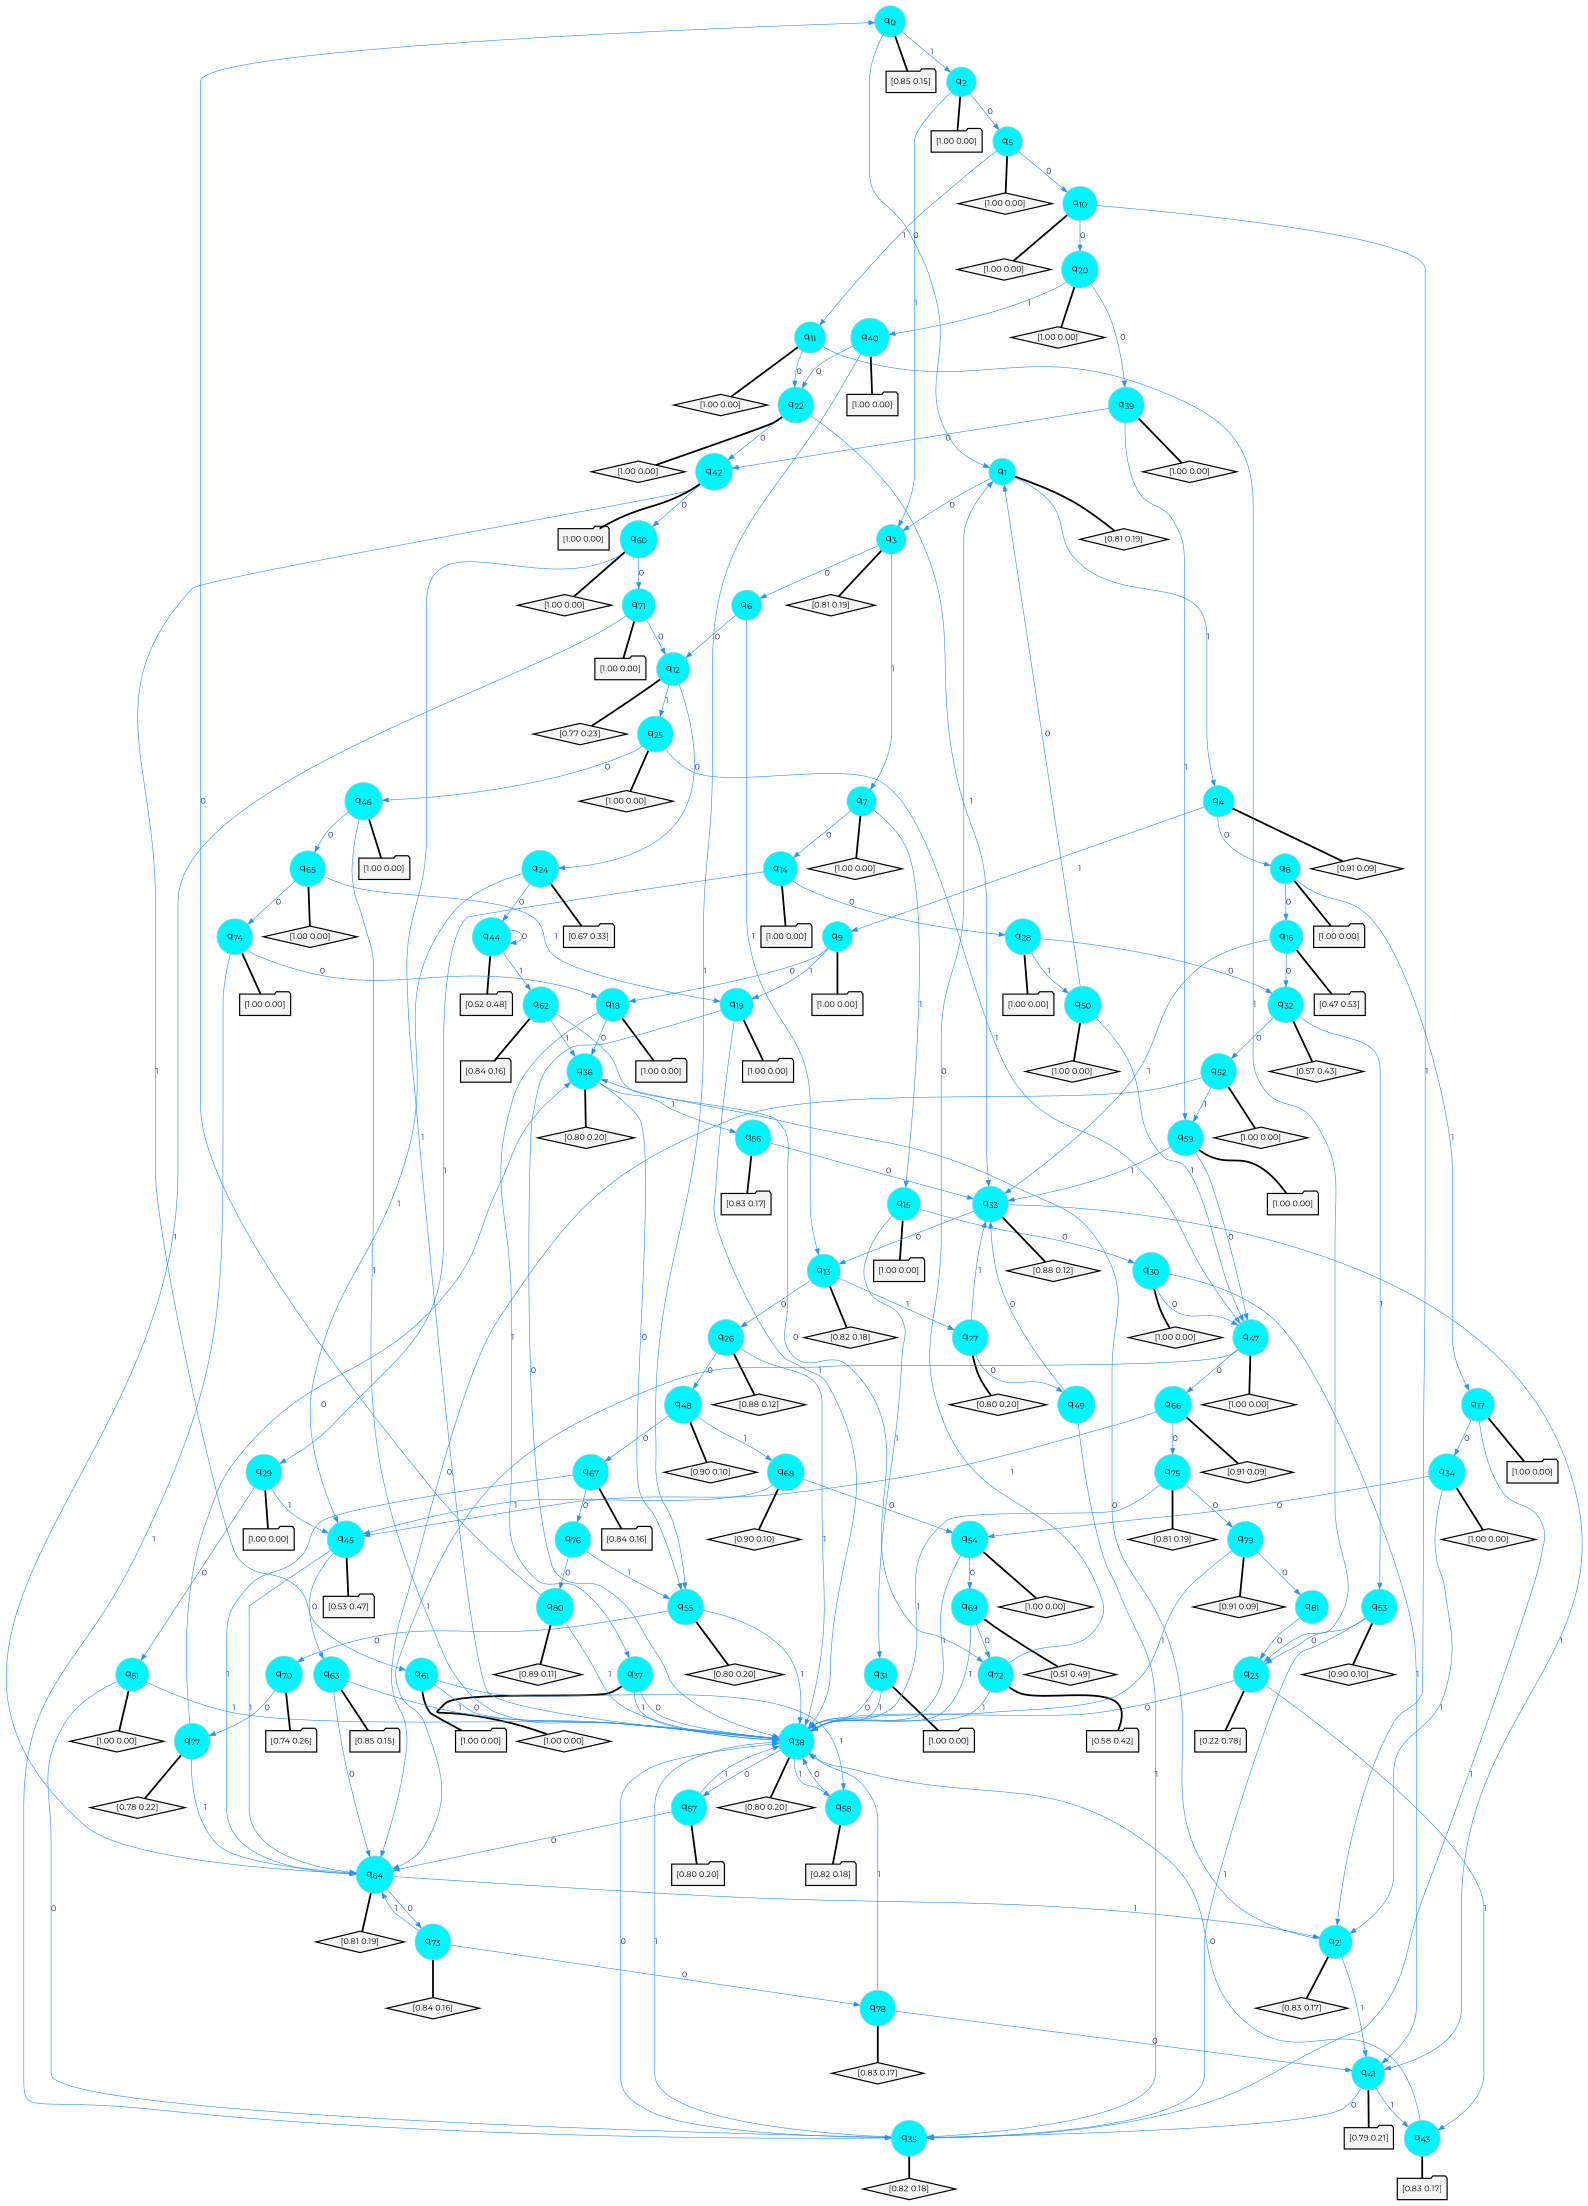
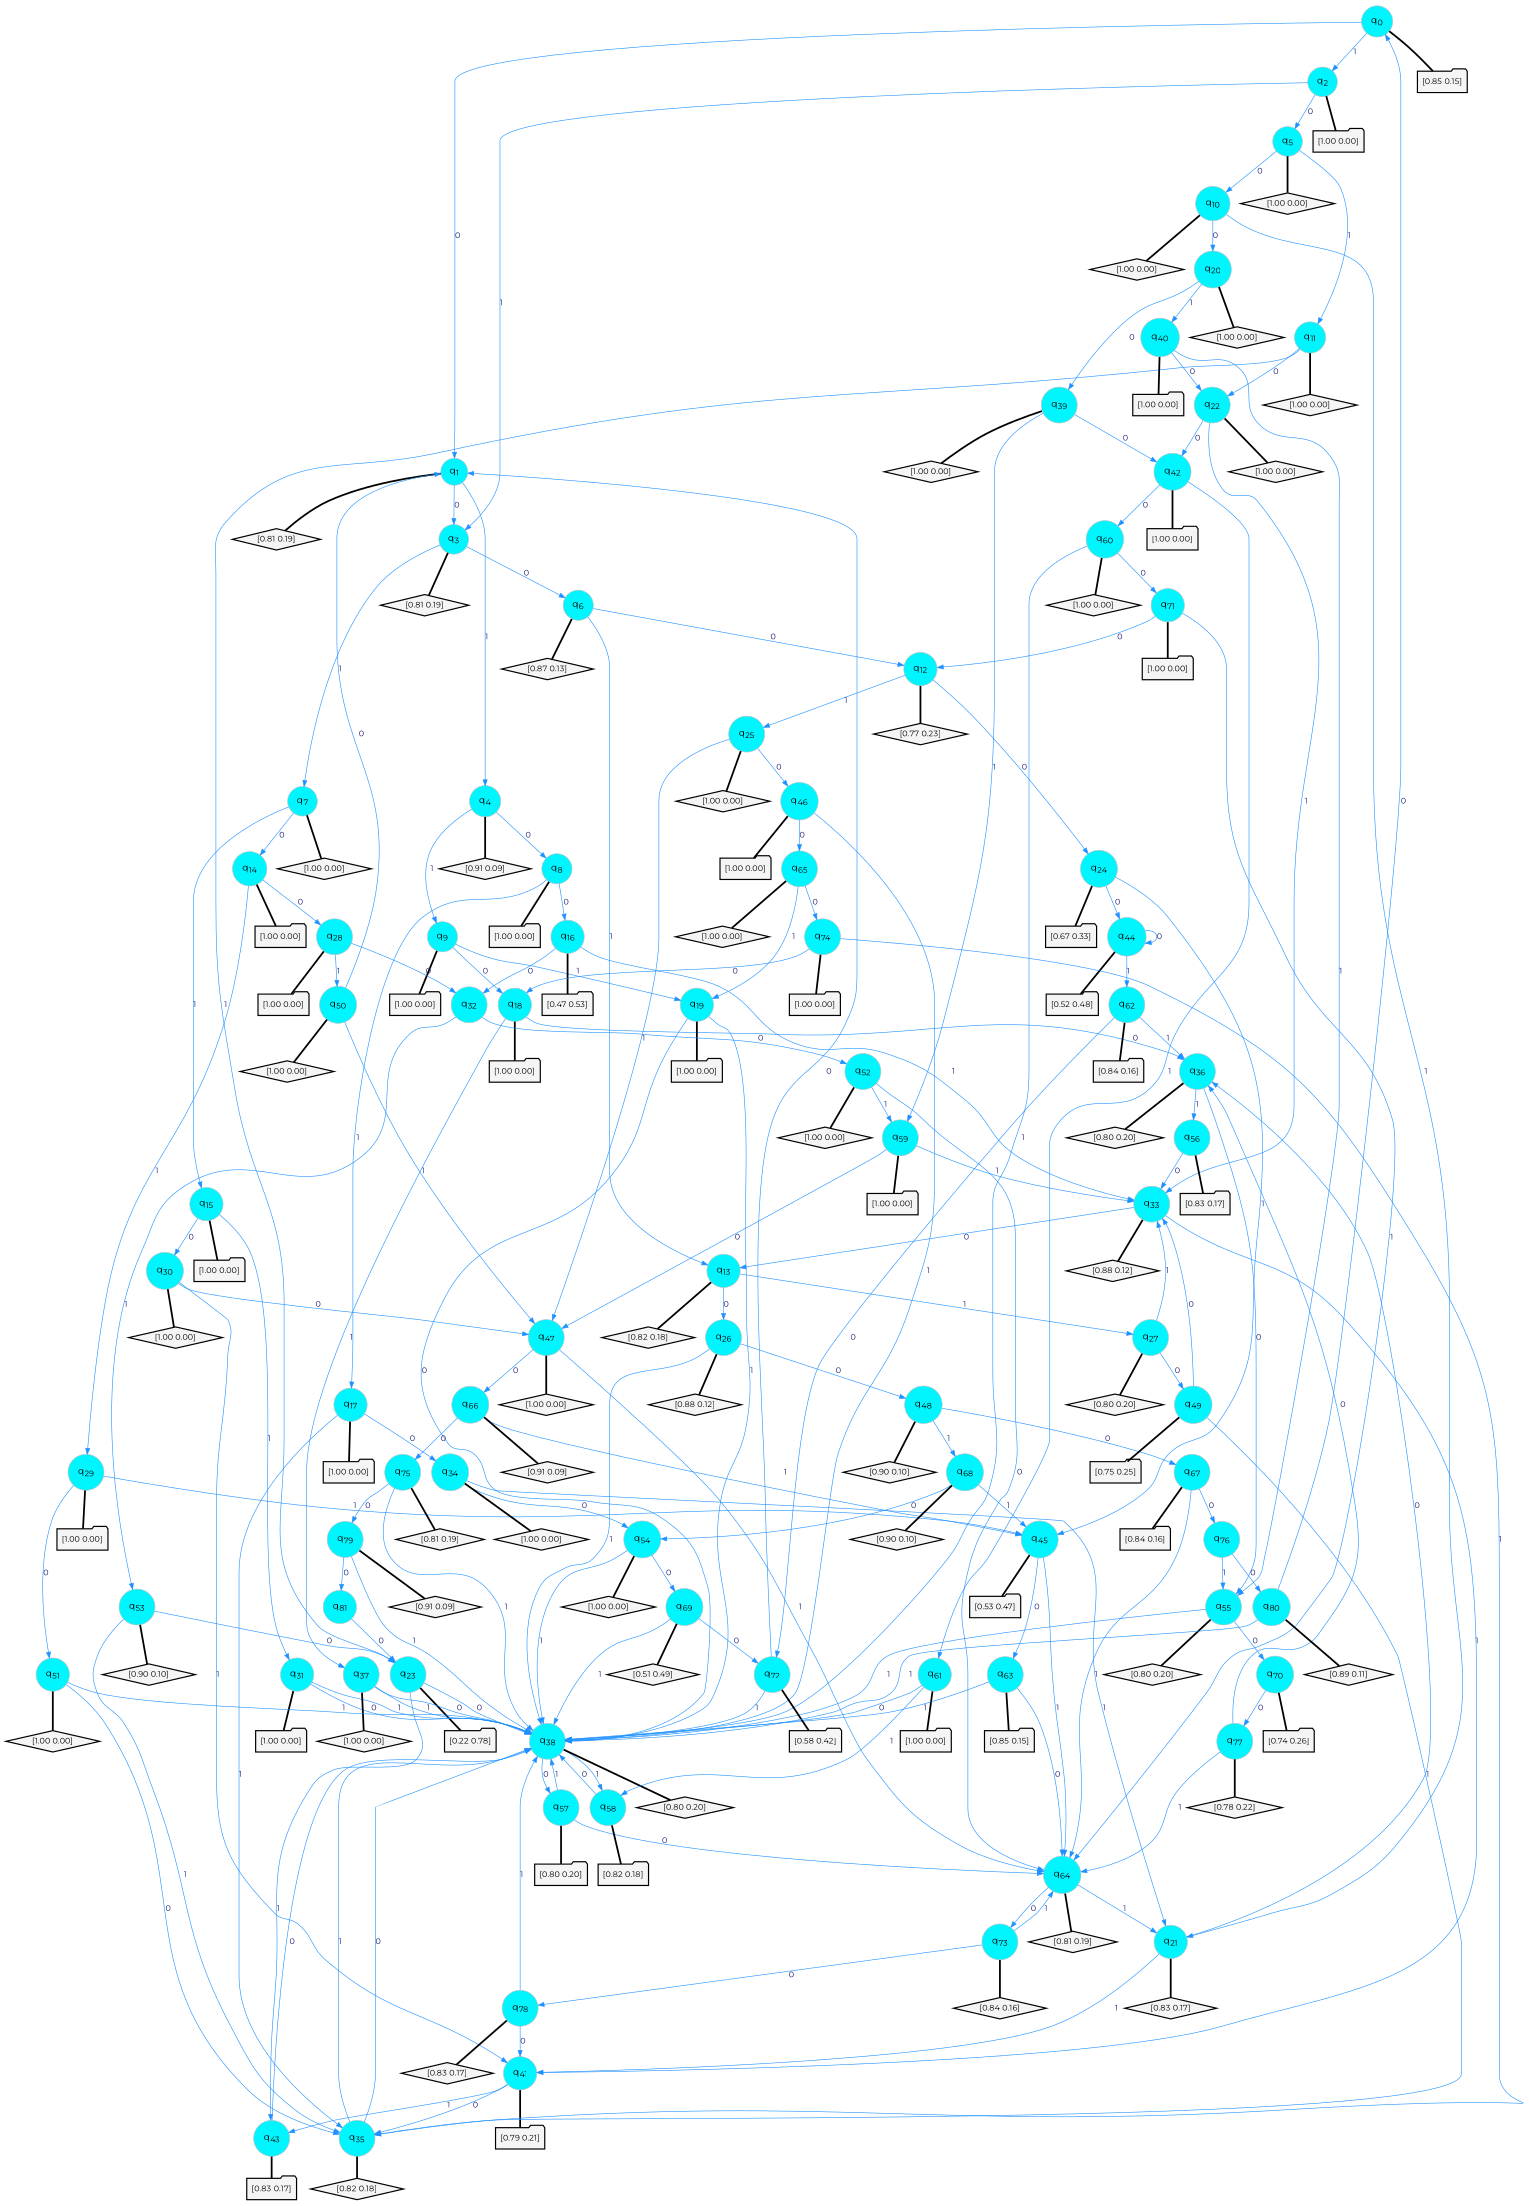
node "[0.87 0.13]": added
node "[0.57 0.43]": removed
node "[0.75 0.25]": added
